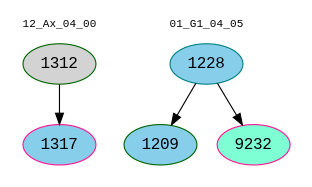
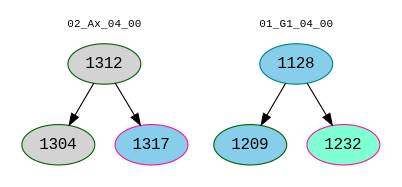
cluster "12_Ax_04_00": label "12_Ax_04_00" -> "02_Ax_04_00"
cluster "01_G1_04_05": label "01_G1_04_05" -> "01_G1_04_00"
node "1228": label "1228" -> "1128"
node "1304": added
node "9232": label "9232" -> "1232"
